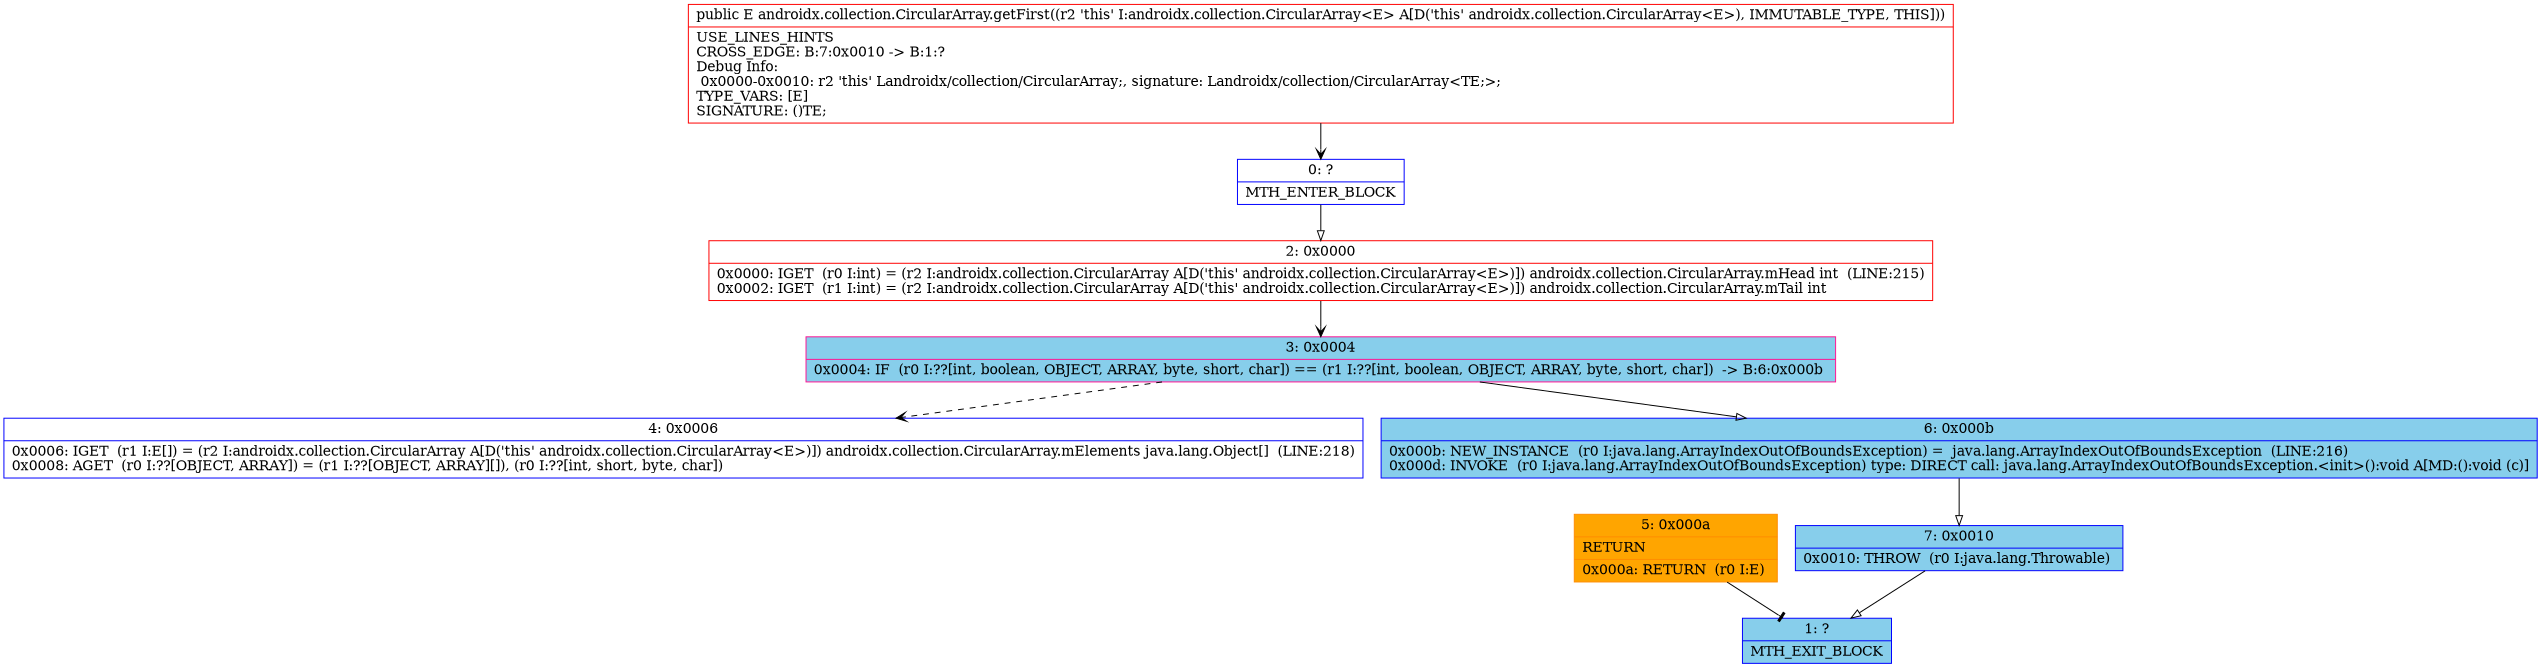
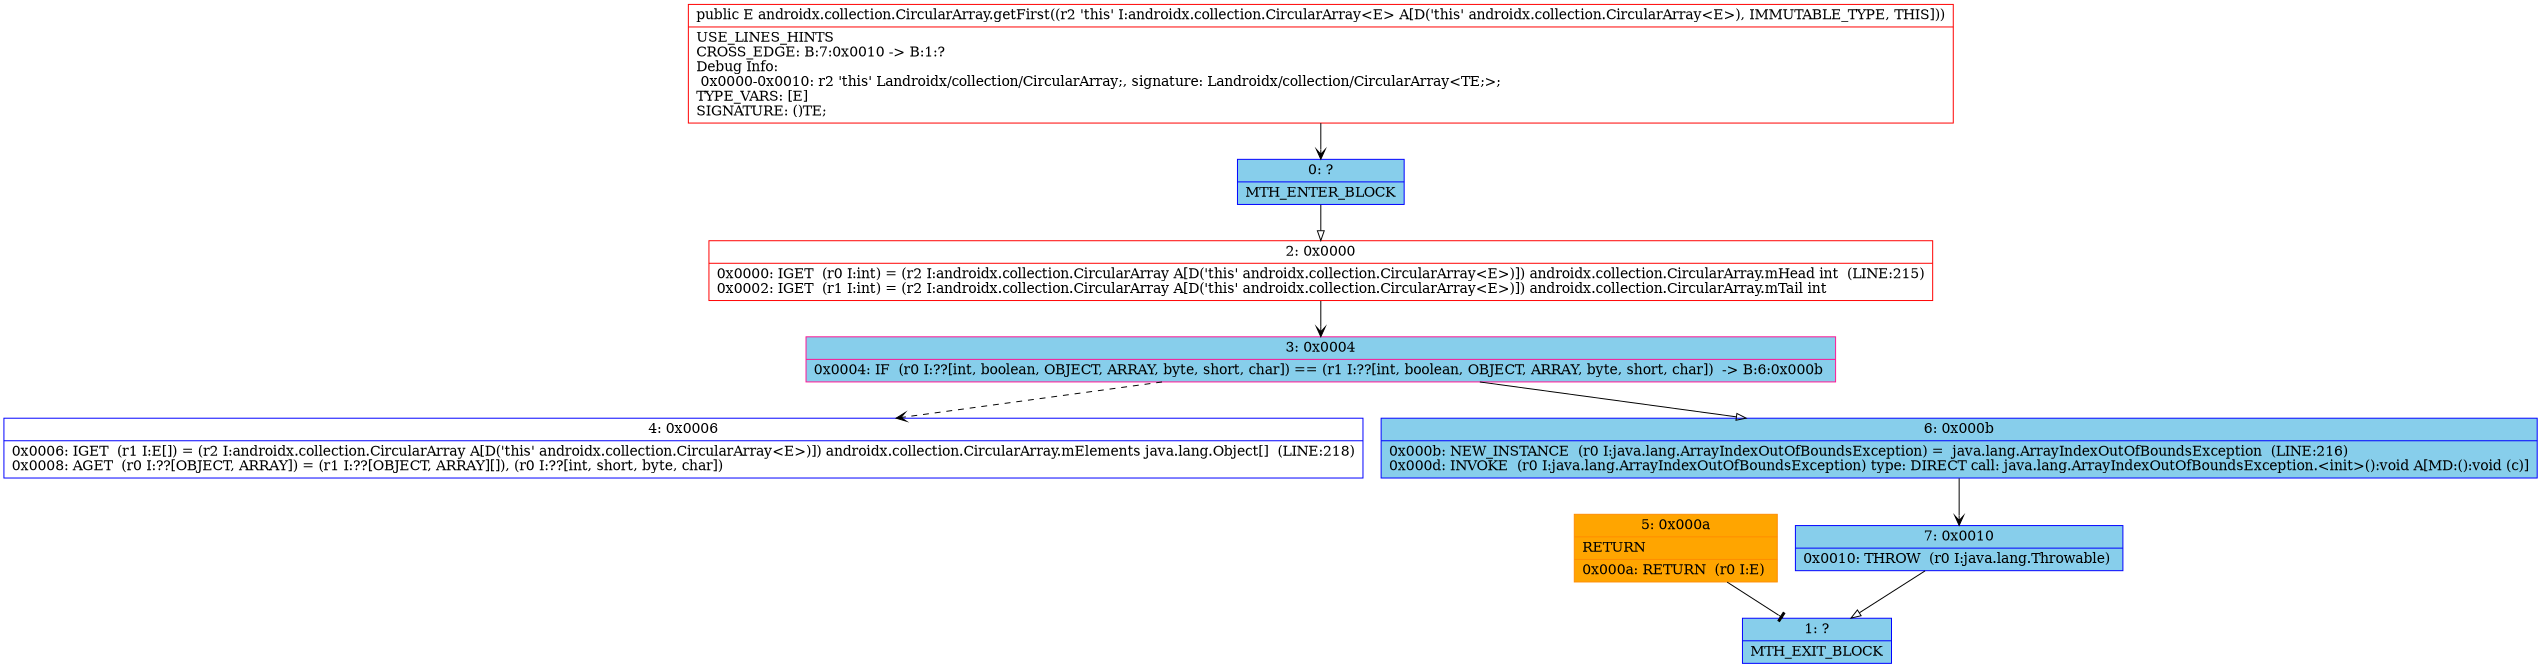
node "0: ?": fillcolor white -> skyblue
edge "6: 0x000b" -> "7: 0x0010": arrowhead onormal -> vee
